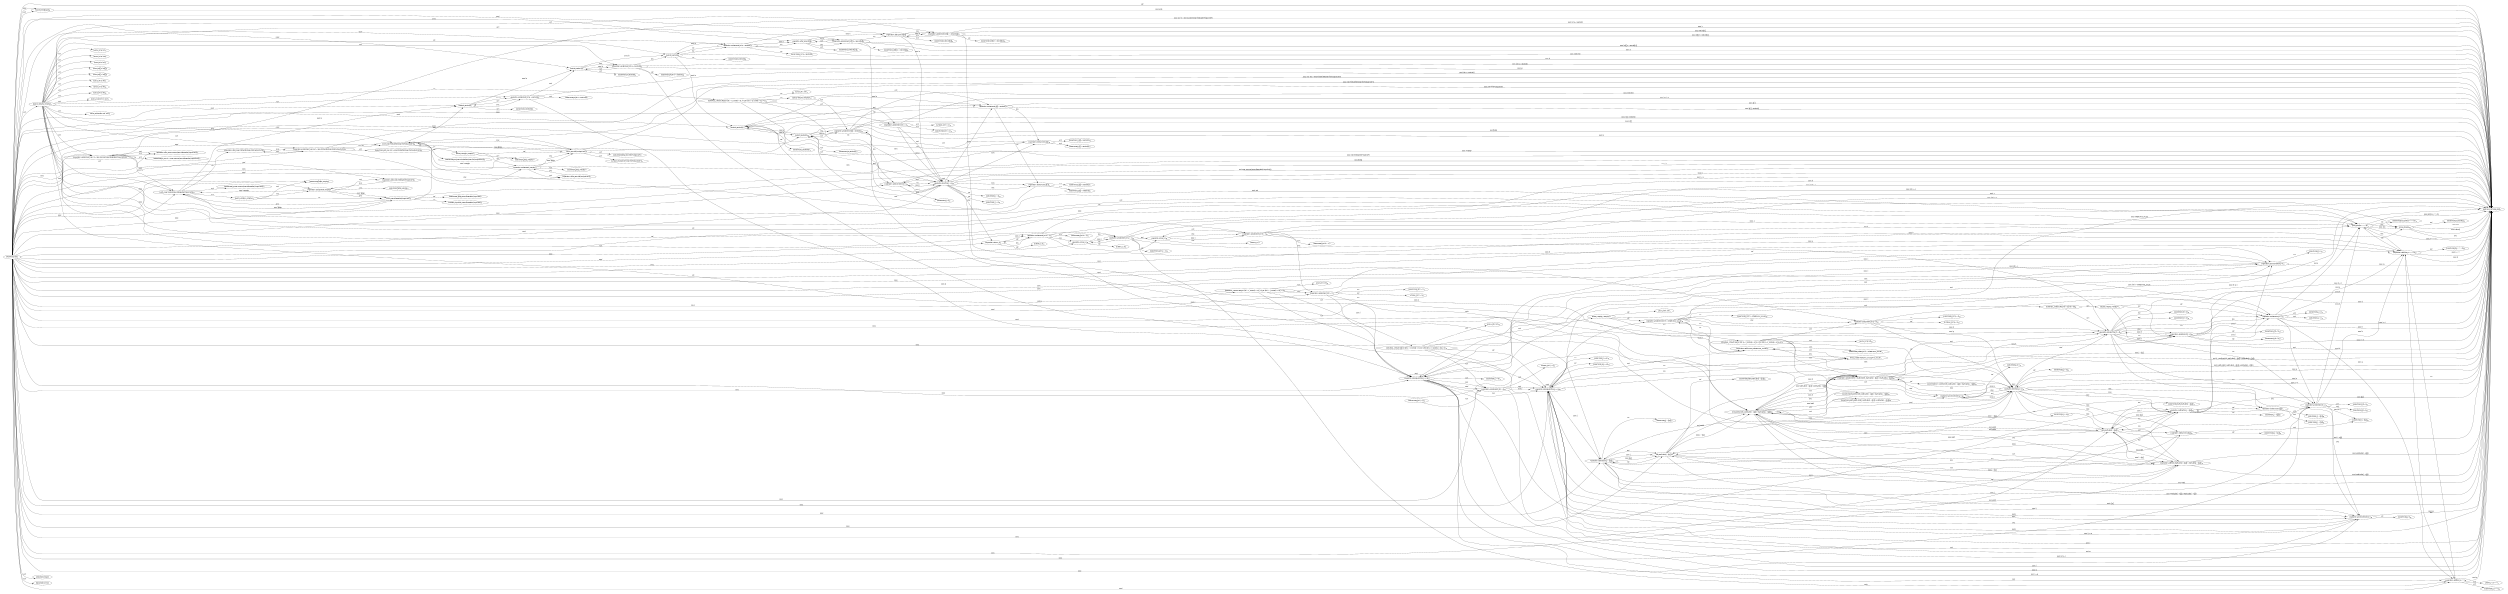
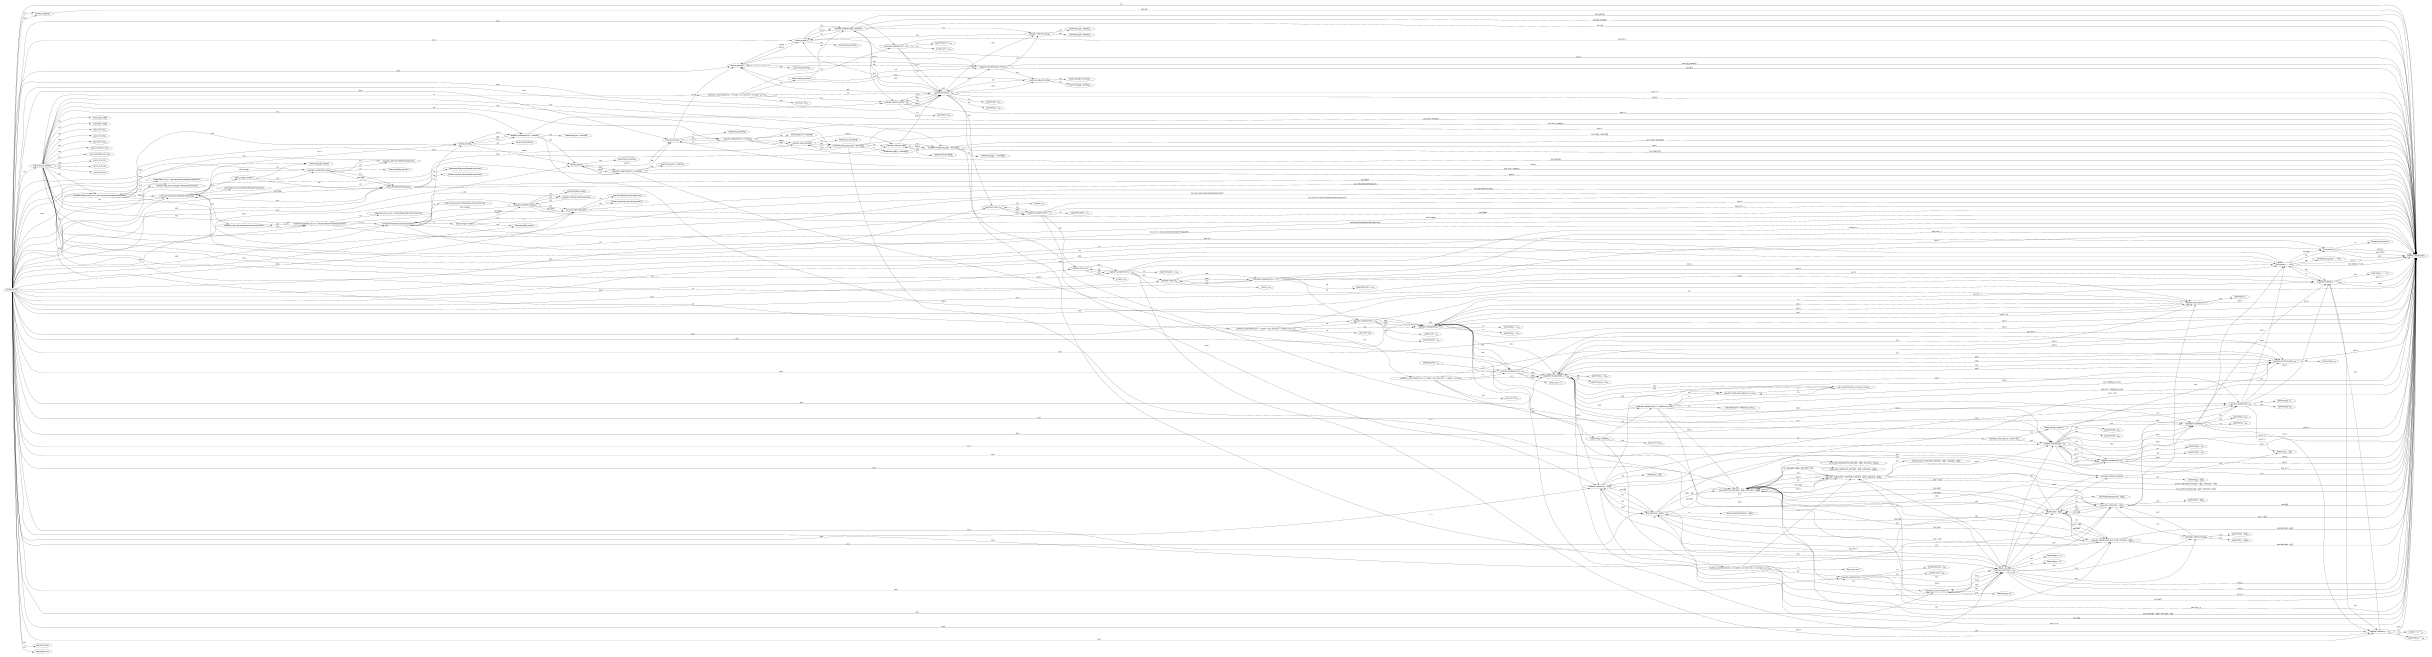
node "(IDENTIFIER,N,i <= N)": added
node "(IDENTIFIER,Integer,int h = Integer.MAX_VALUE)": removed
edge "(IDENTIFIER,K,p < K)" -> "(abs,Math.abs(i - X[p]))": now "(<operator>.lessThan,p < K)" -> "(abs,Math.abs(i - X[p]))"
edge "(<operator>.lessThan,p < K)" -> "(abs,Math.abs(j - Y[p]))": label "CDG: " -> "DDG: int j = 1"
